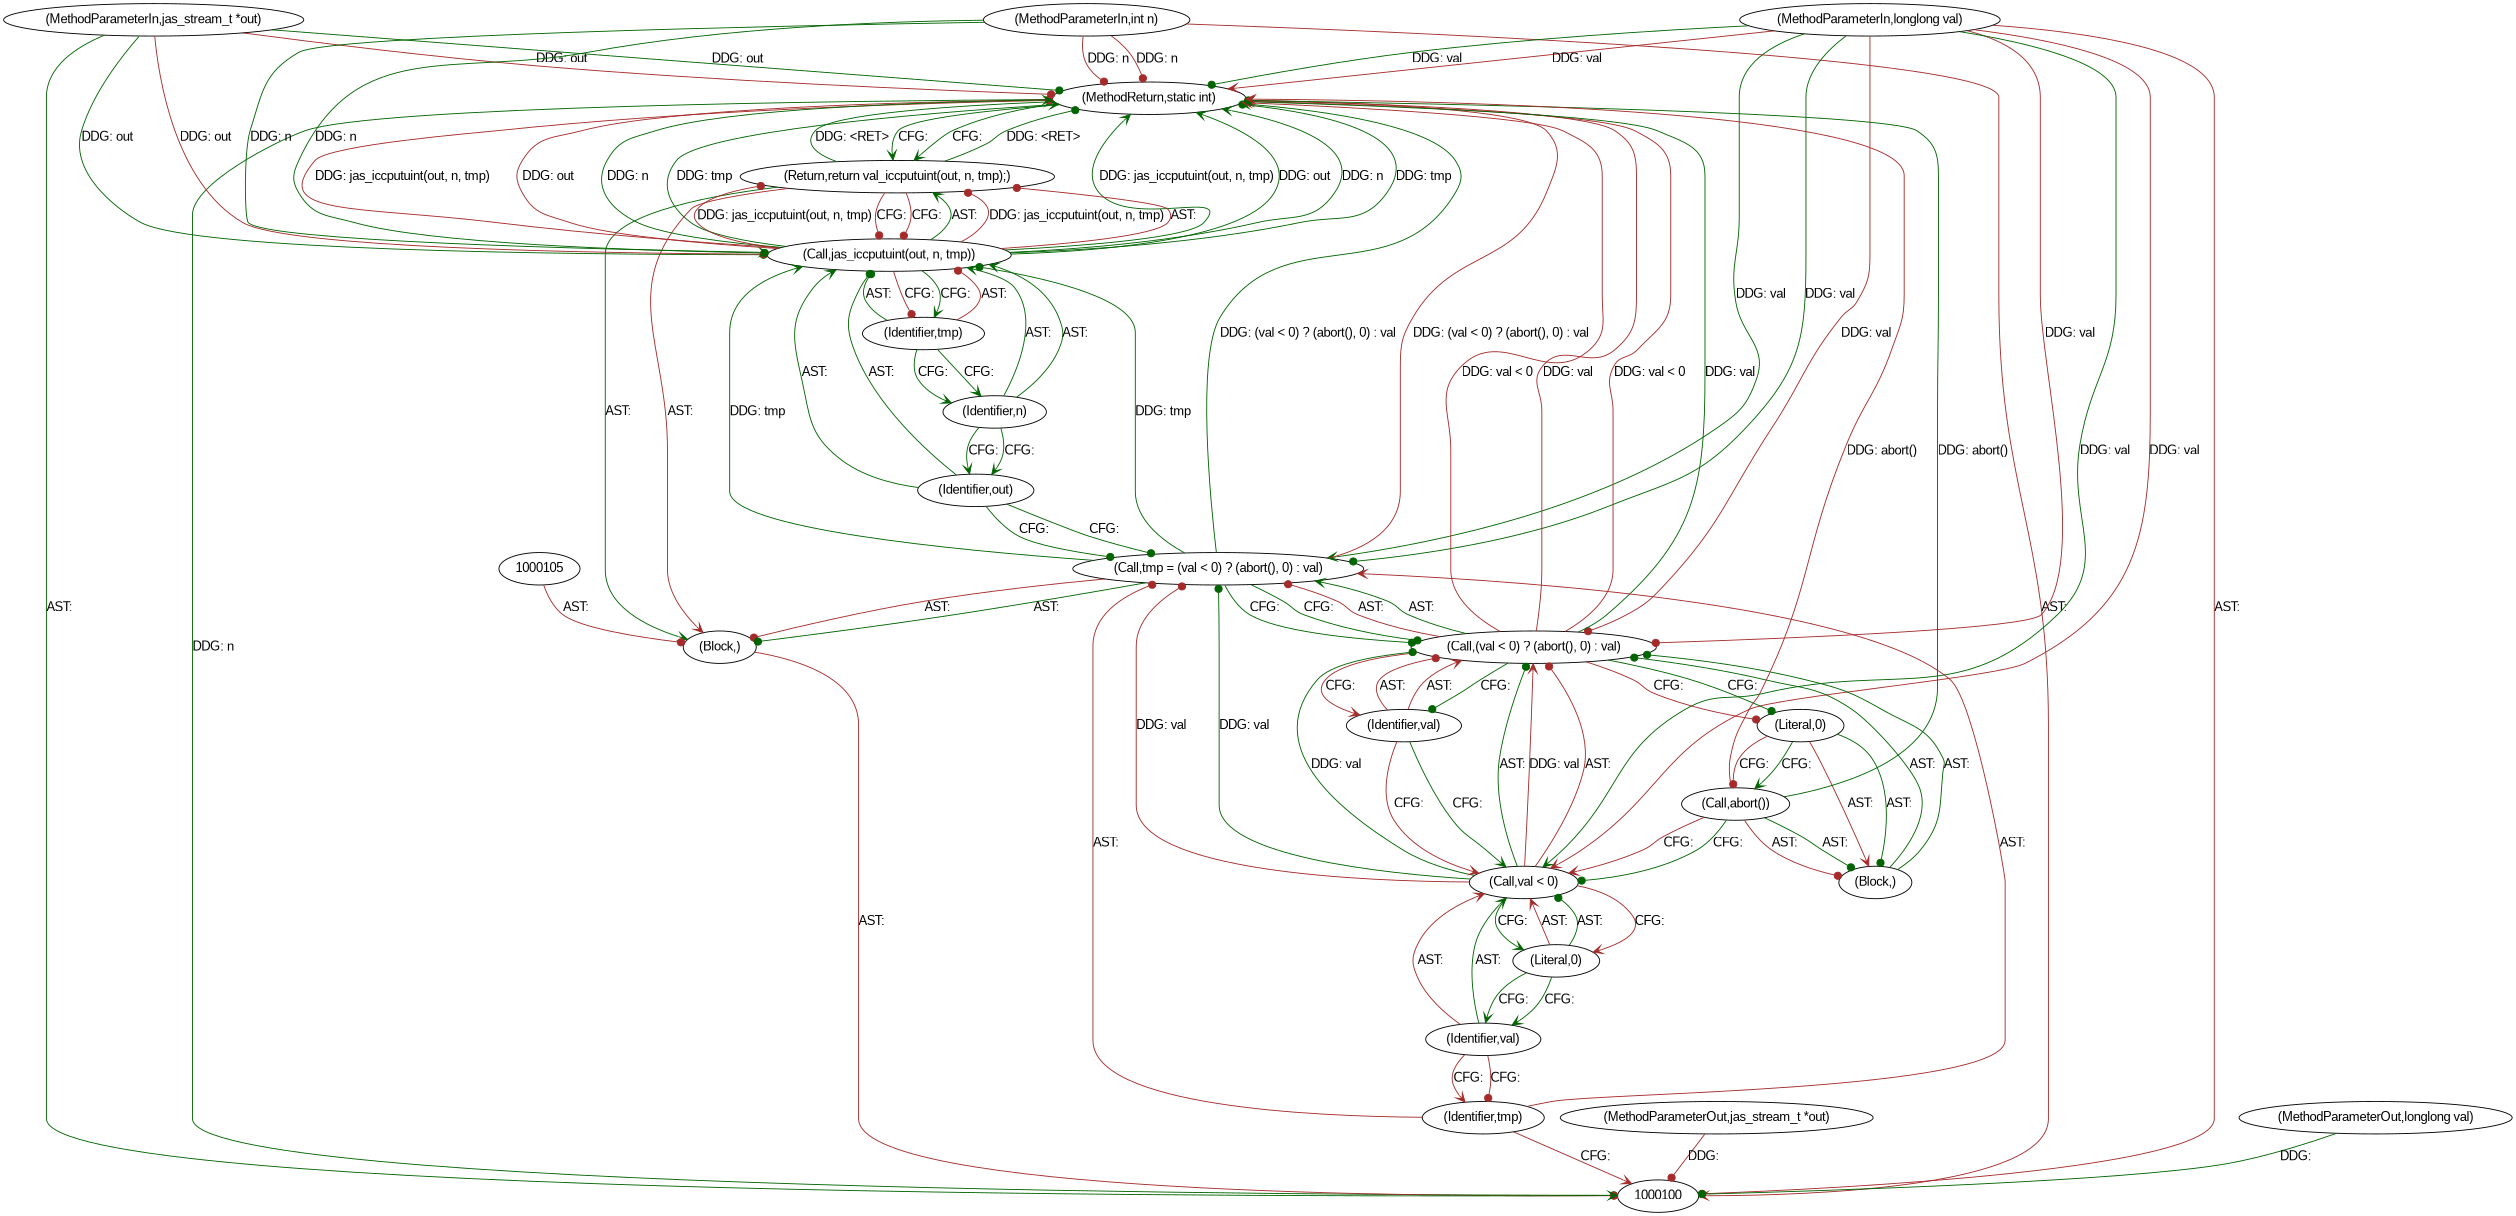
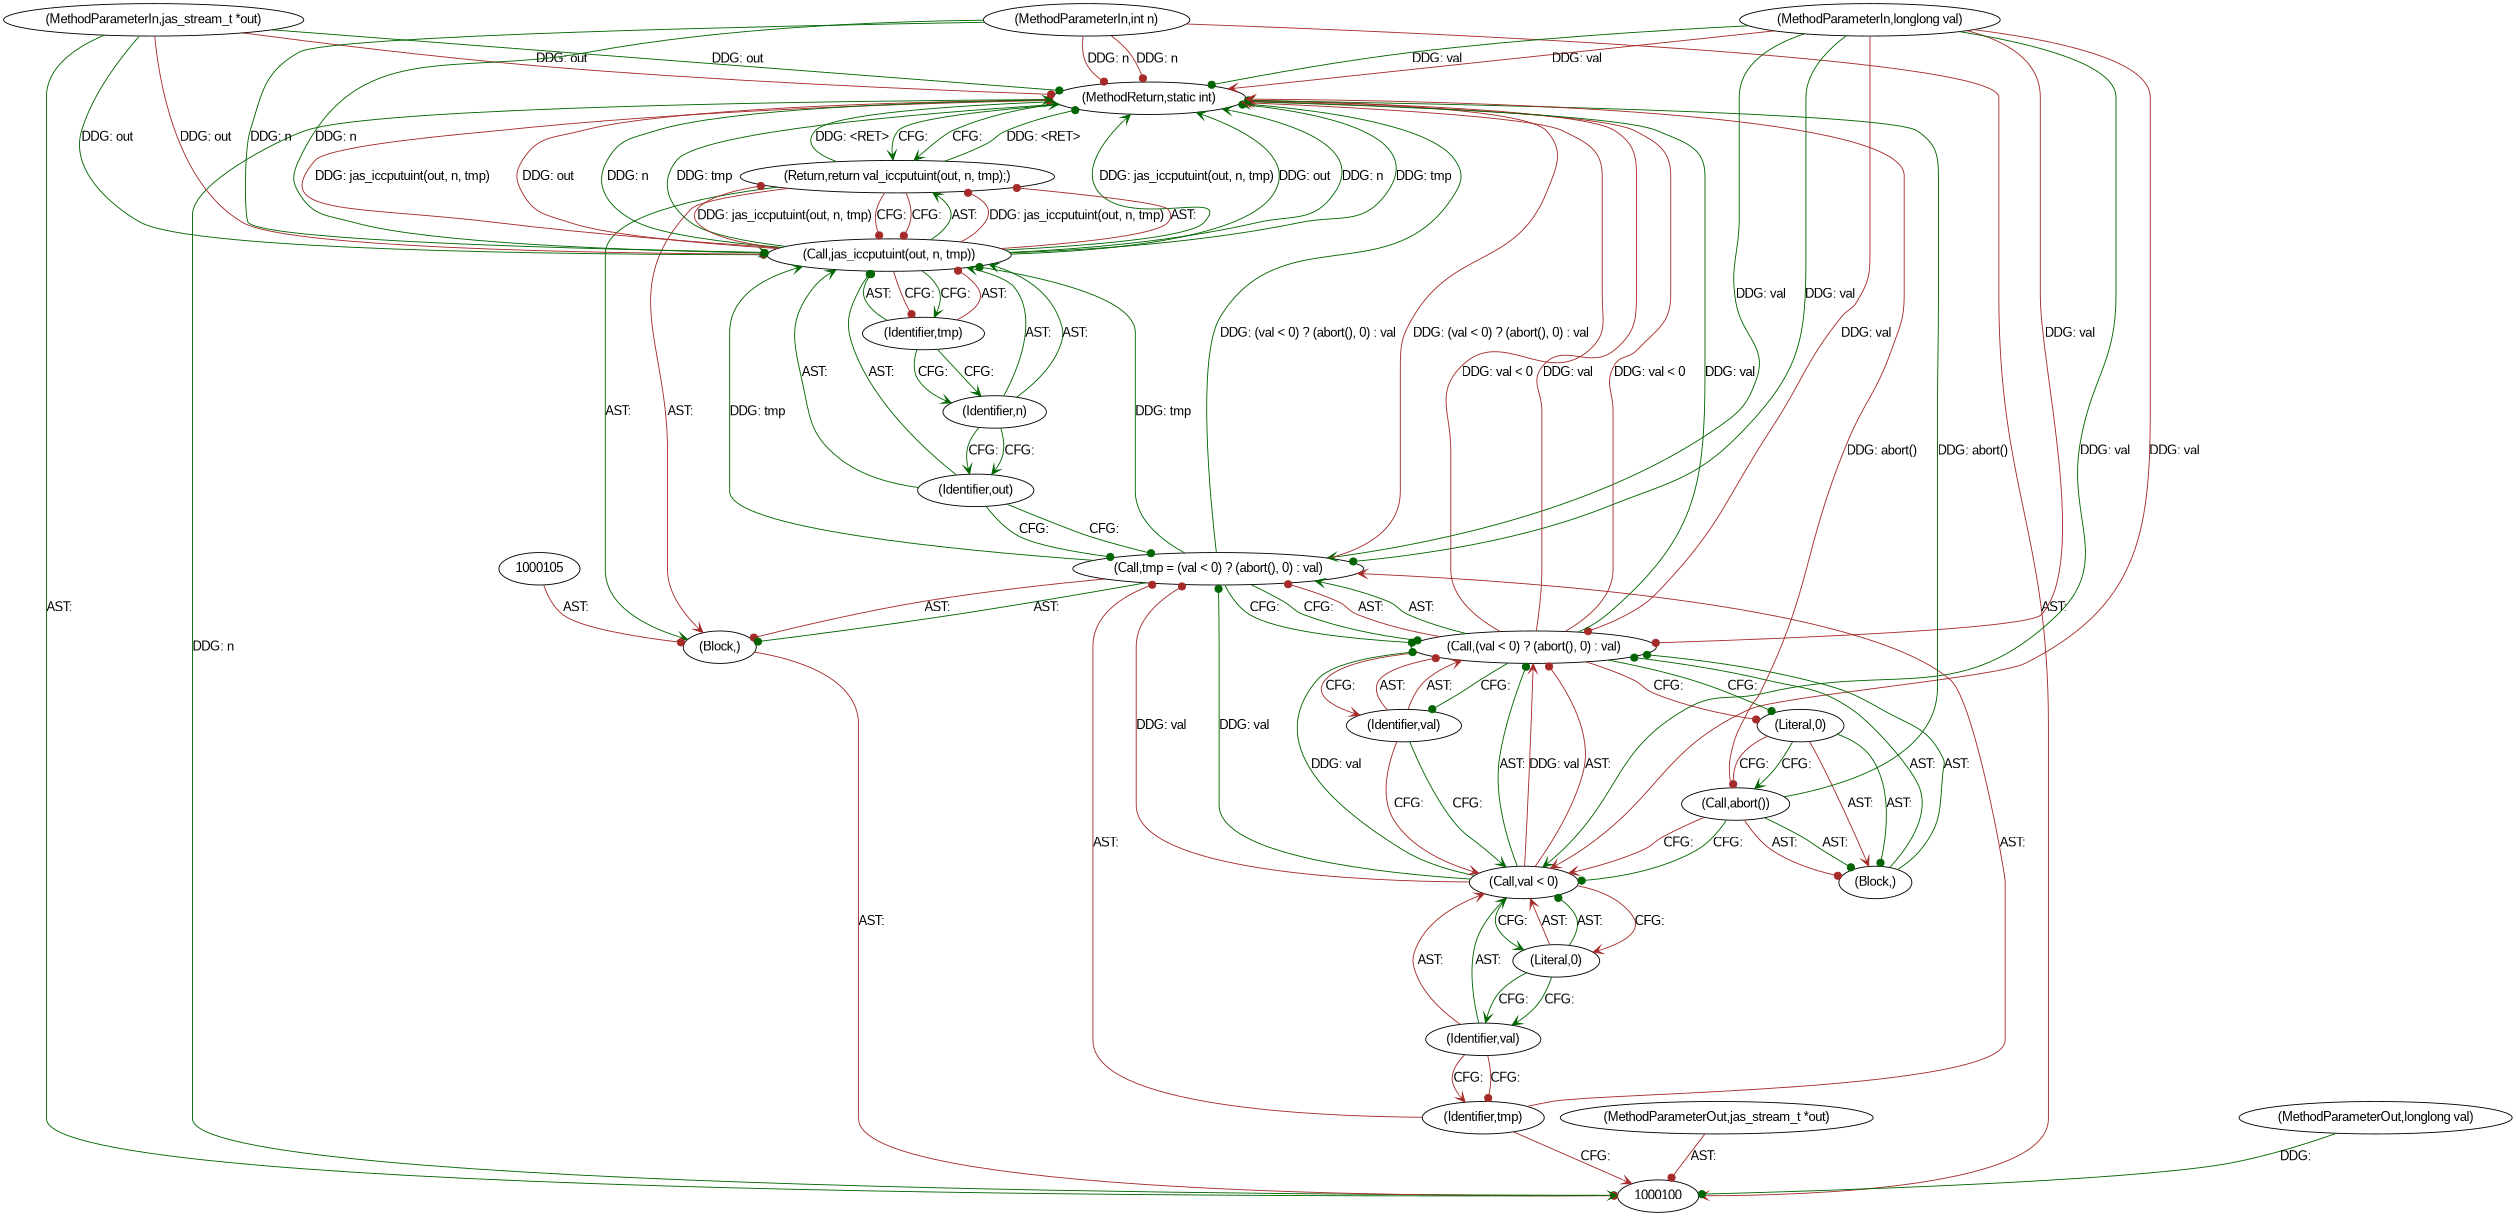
edge "(MethodParameterIn,longlong val)" -> "1000100": removed, label "AST:"
edge "(MethodParameterOut,jas_stream_t *out)" -> "1000100": label "DDG: " -> "AST: "
